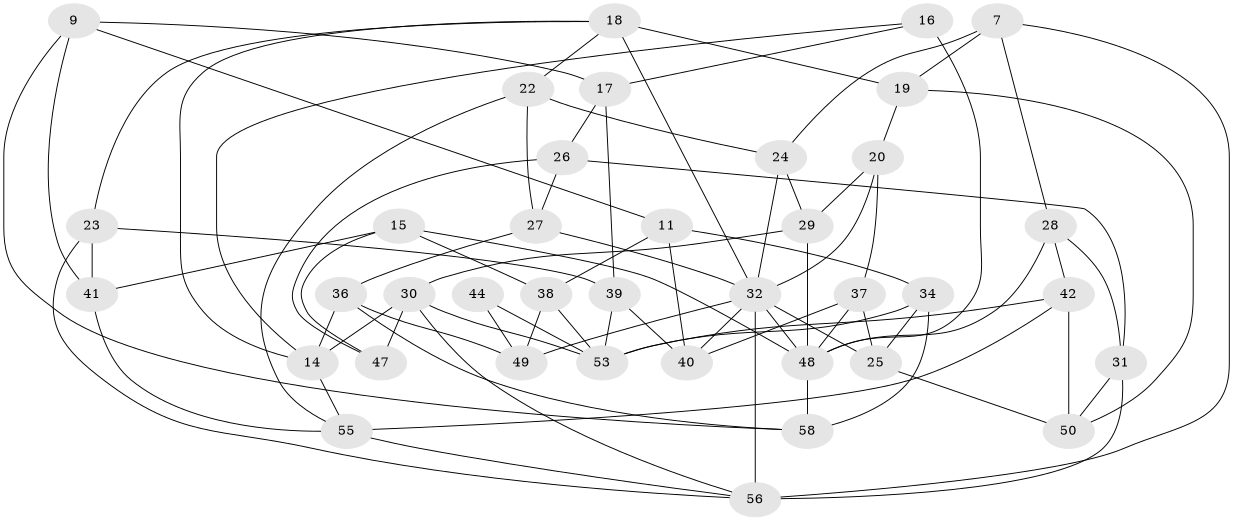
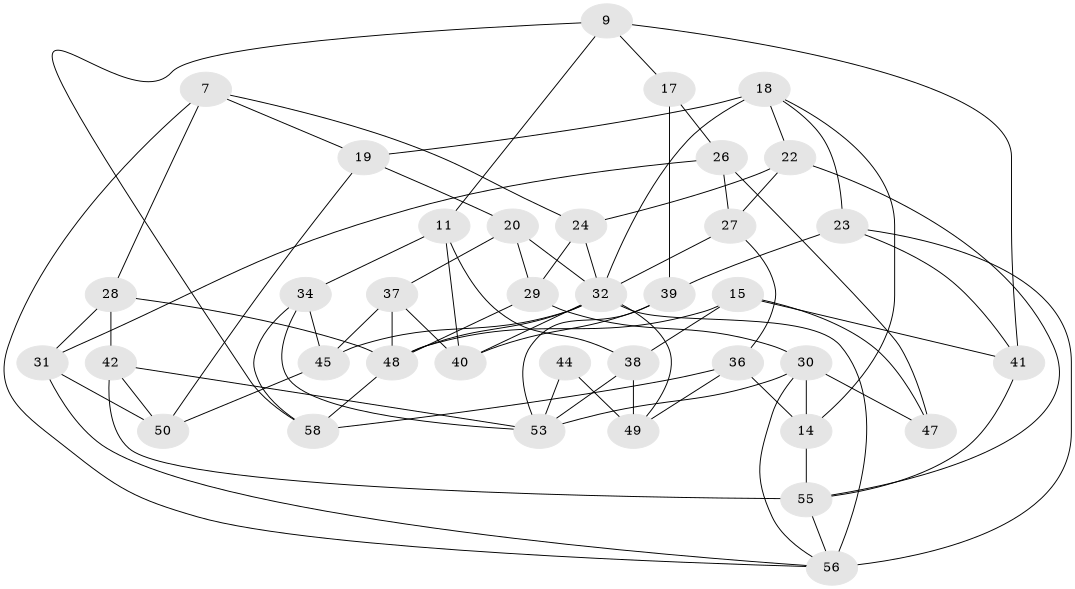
node "16": removed
node "25": label "25" -> "45"
